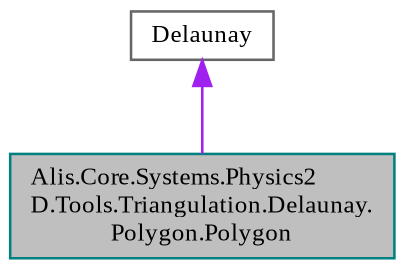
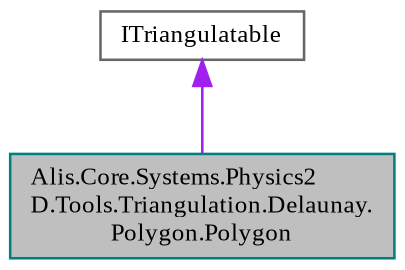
node "Delaunay": label "Delaunay" -> "ITriangulatable"
